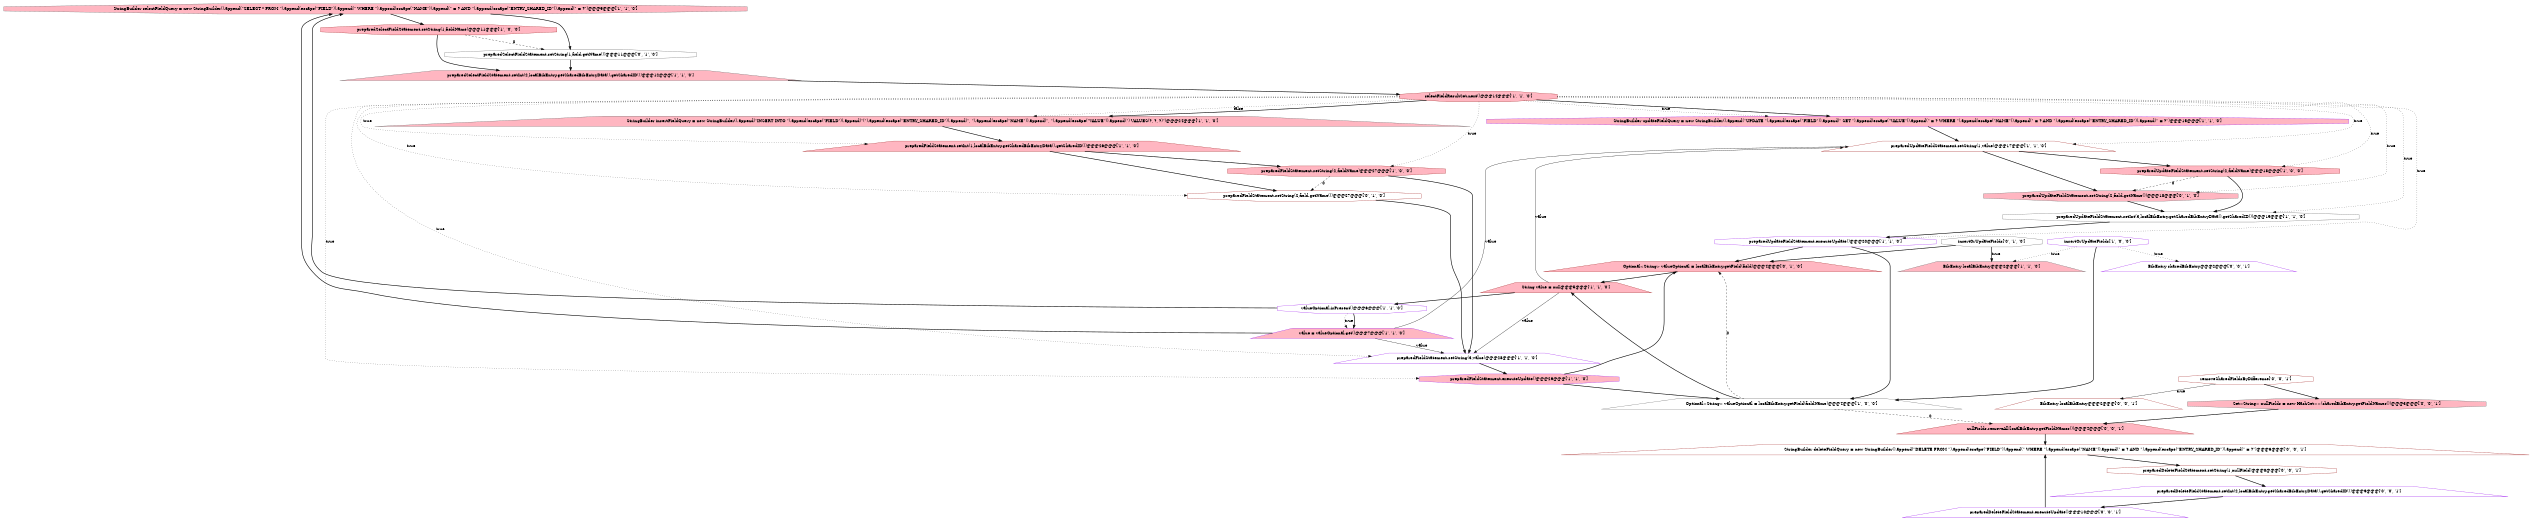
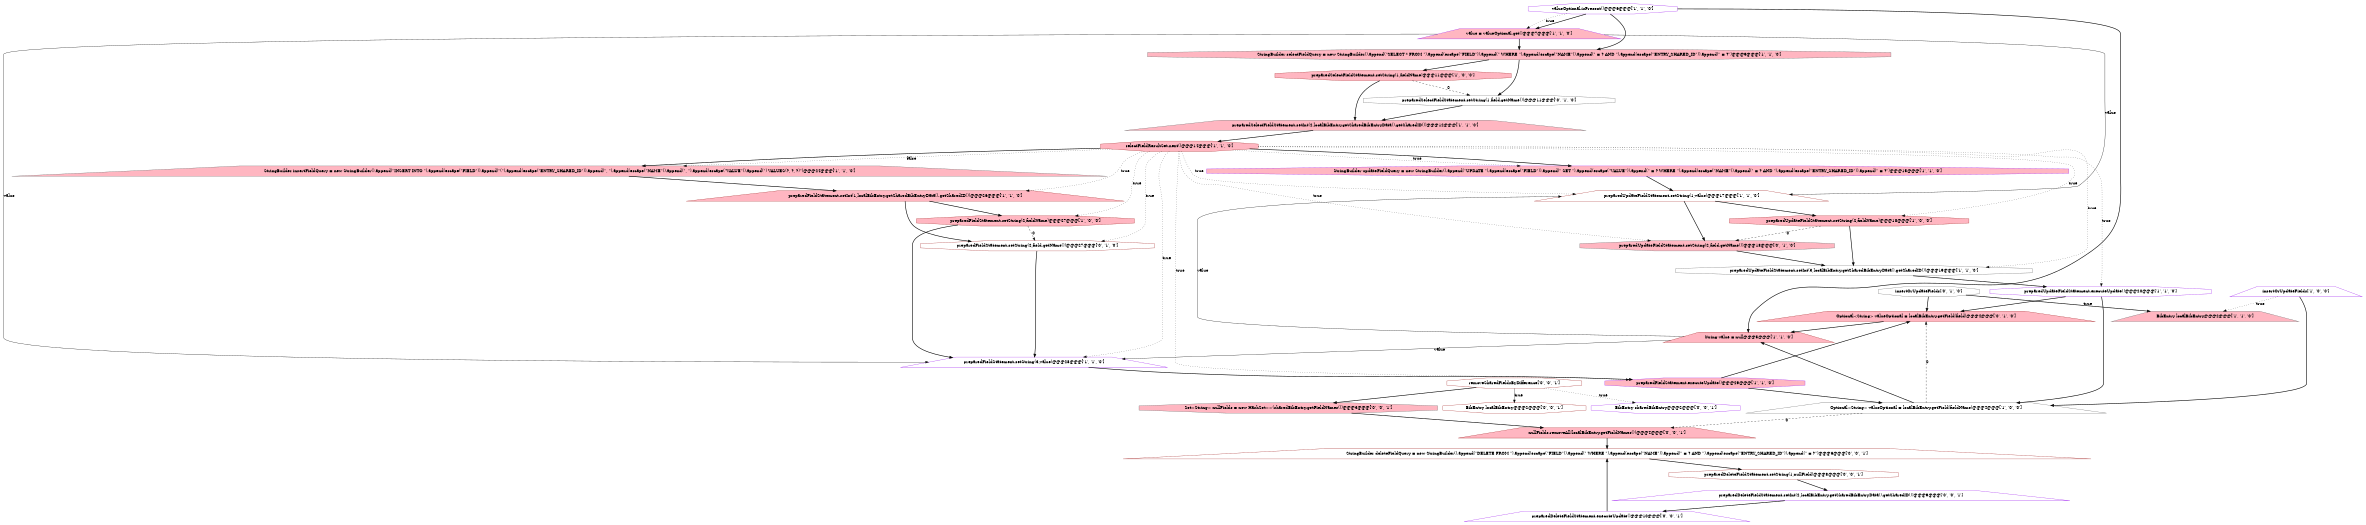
node "insertOrUpdateFields['1', '0', '0']": shape octagon -> trapezium
edge "insertOrUpdateFields['1', '0', '0']" -> "BibEntry sharedBibEntry@@@2@@@['0', '0', '1']": now "removeSharedFieldsByDifference['0', '0', '1']" -> "BibEntry sharedBibEntry@@@2@@@['0', '0', '1']"
node "BibEntry sharedBibEntry@@@2@@@['0', '0', '1']": shape trapezium -> octagon
edge "String value = null@@@5@@@['1', '1', '0']" -> "valueOptional.isPresent()@@@6@@@['1', '1', '0']": reversed
node "BibEntry localBibEntry@@@2@@@['0', '0', '1']": shape trapezium -> octagon
